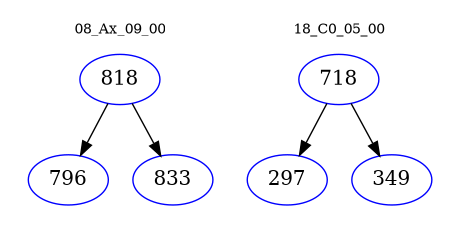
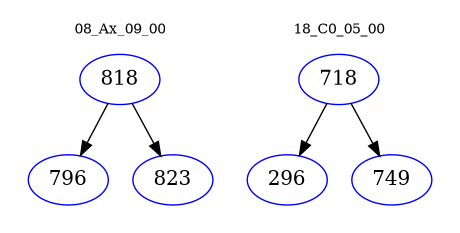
node "833": label "833" -> "823"
node "297": label "297" -> "296"
node "349": label "349" -> "749"
